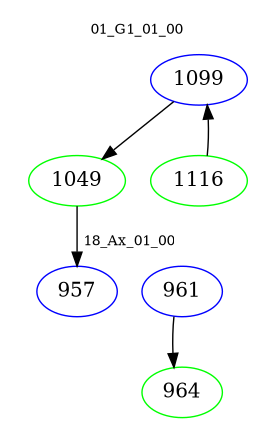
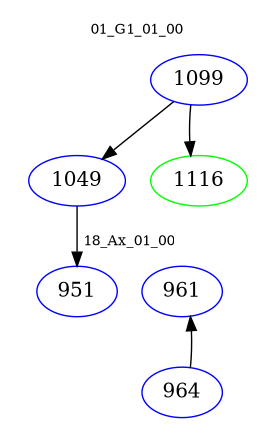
edge "1116" -> "1099": reversed
node "1049": color green -> blue
node "957": label "957" -> "951"
edge "961" -> "964": reversed
node "964": color green -> blue
